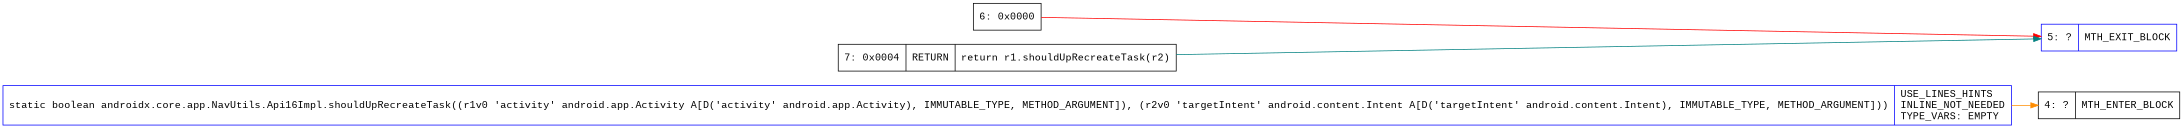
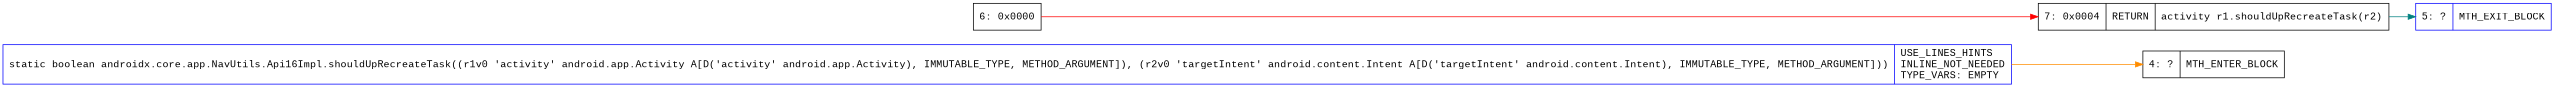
edge "6: 0x0000" -> "5: ?": now "6: 0x0000" -> "7: 0x0004"
node "7: 0x0004": text "return r1.shouldUpRecreateTask(r2)" -> "activity r1.shouldUpRecreateTask(r2)"
